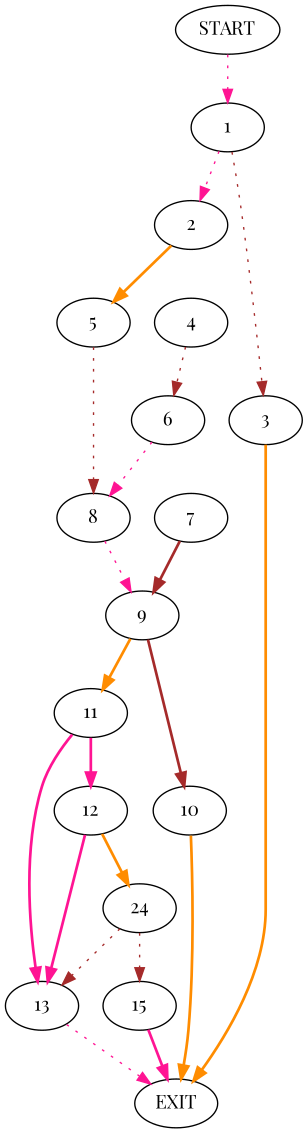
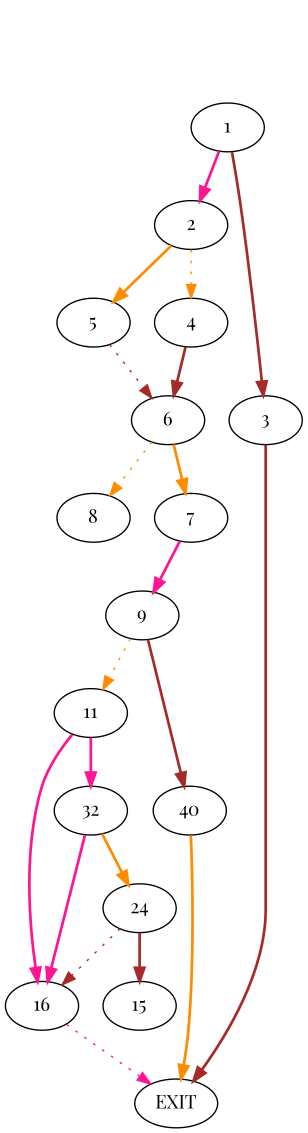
node "START": removed
edge "1" -> "2": style dotted -> bold
edge "2" -> "4": added
edge "1" -> "3": style dotted -> bold
edge "4" -> "6": style dotted -> bold
edge "5" -> "8": now "5" -> "6"
edge "6" -> "7": added
edge "6" -> "8": color deeppink -> darkorange
edge "8" -> "9": removed
edge "7" -> "9": color brown -> deeppink
edge "9" -> "11": style bold -> dotted
edge "3" -> "EXIT": color darkorange -> brown
node "12": label "12" -> "32"
node "10": label "10" -> "40"
edge "24" -> "15": style dotted -> bold
node "13": label "13" -> "16"
edge "15" -> "EXIT": removed
